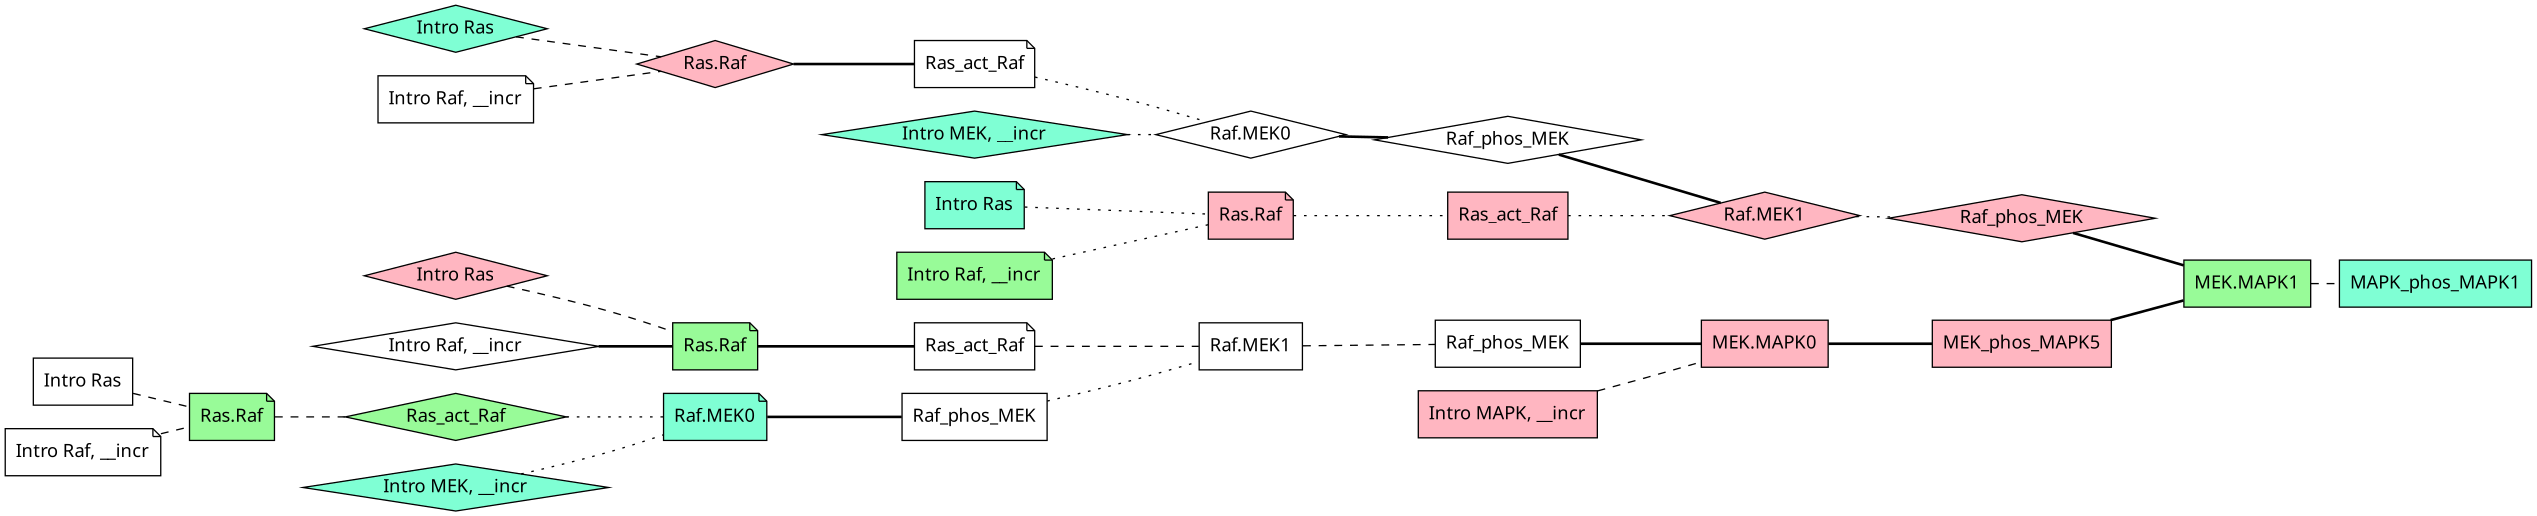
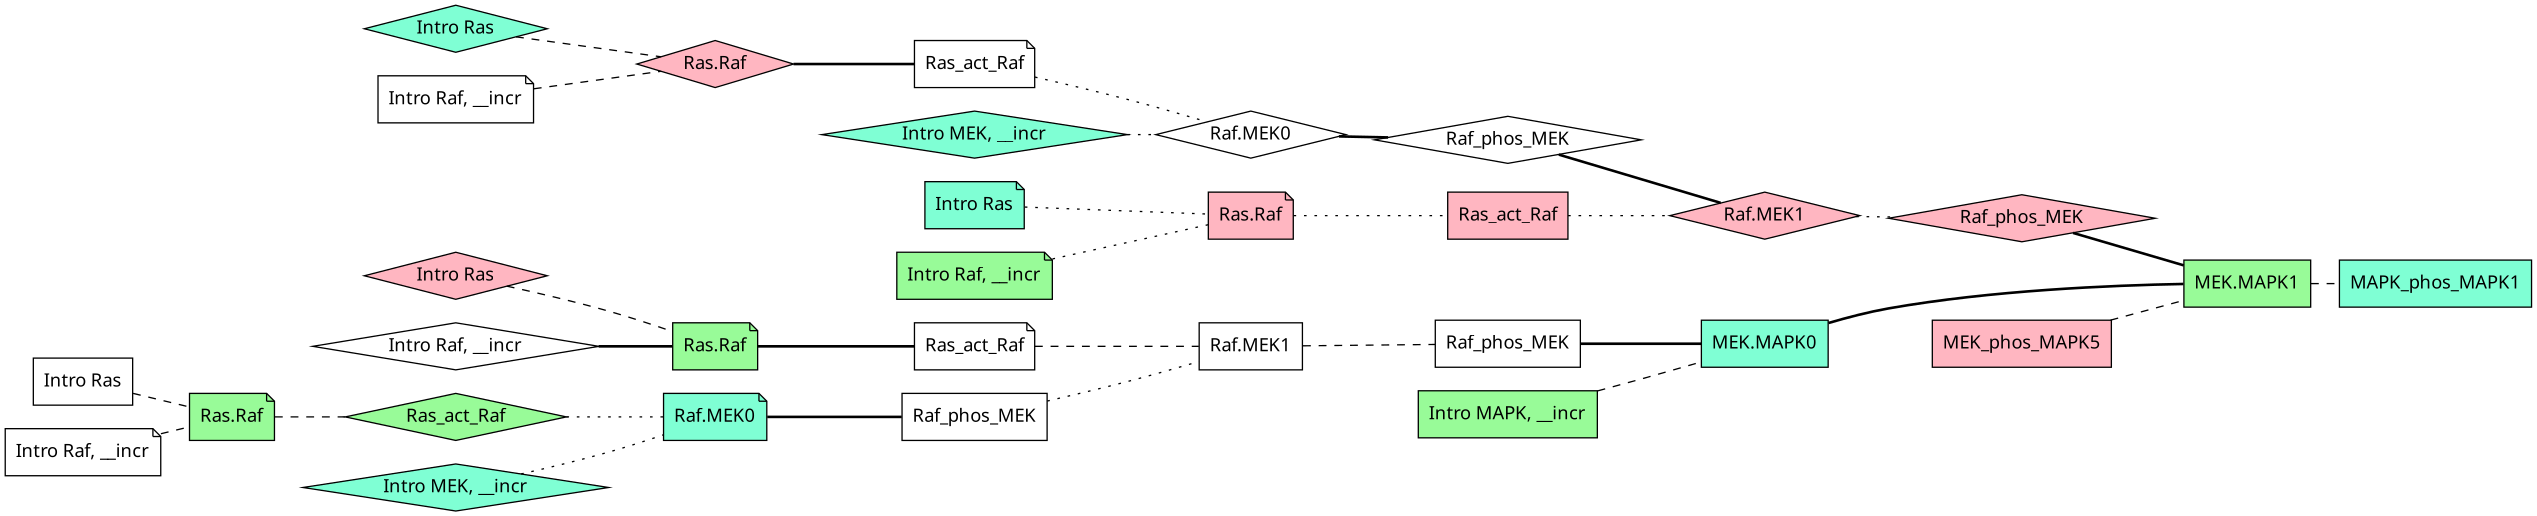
edge "MEK.MAPK1" -- "MEK_phos_MAPK5": style bold -> dashed
node "MEK.MAPK0": fillcolor lightpink -> aquamarine
edge "MEK.MAPK0" -- "MEK_phos_MAPK5": now "MEK.MAPK0" -- "MEK.MAPK1"
node "Intro MAPK, __incr": fillcolor lightpink -> palegreen
